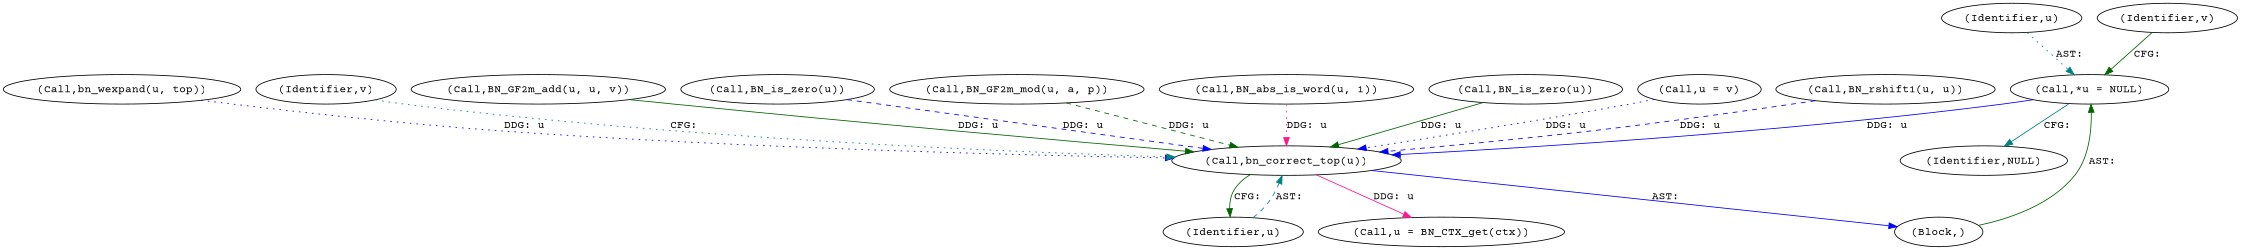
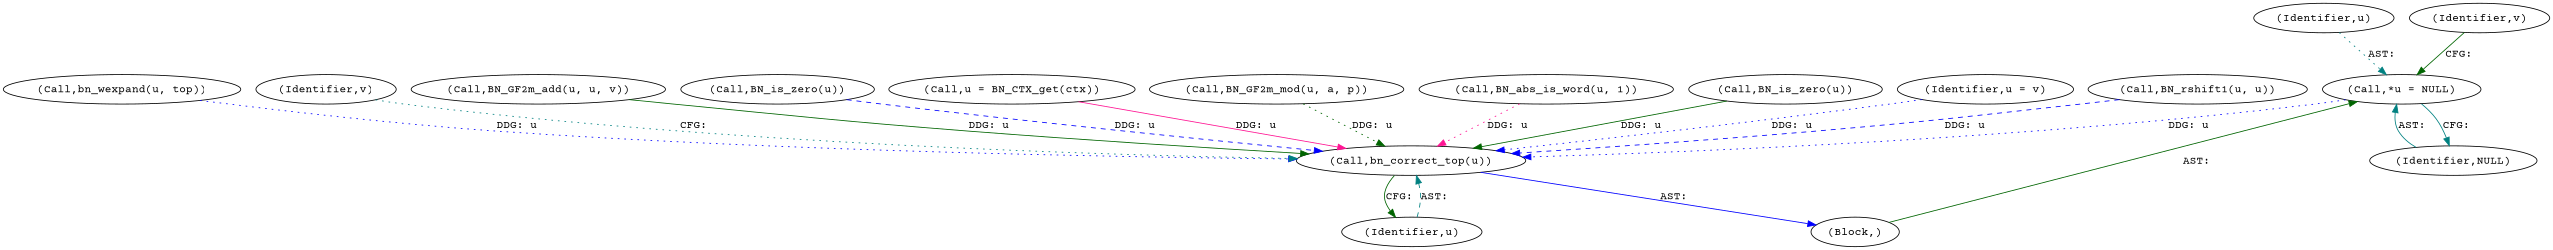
node "(Call,u = v)": label "(Call,u = v)" -> "(Identifier,u = v)"
edge "(Call,BN_GF2m_mod(u, a, p))" -> "(Call,bn_correct_top(u))": style dashed -> dotted
edge "(Call,*u = NULL)" -> "(Call,bn_correct_top(u))": style solid -> dotted
edge "(Identifier,NULL)" -> "(Call,*u = NULL)": added, label "AST:"
edge "(Call,bn_correct_top(u))" -> "(Call,u = BN_CTX_get(ctx))": reversed
